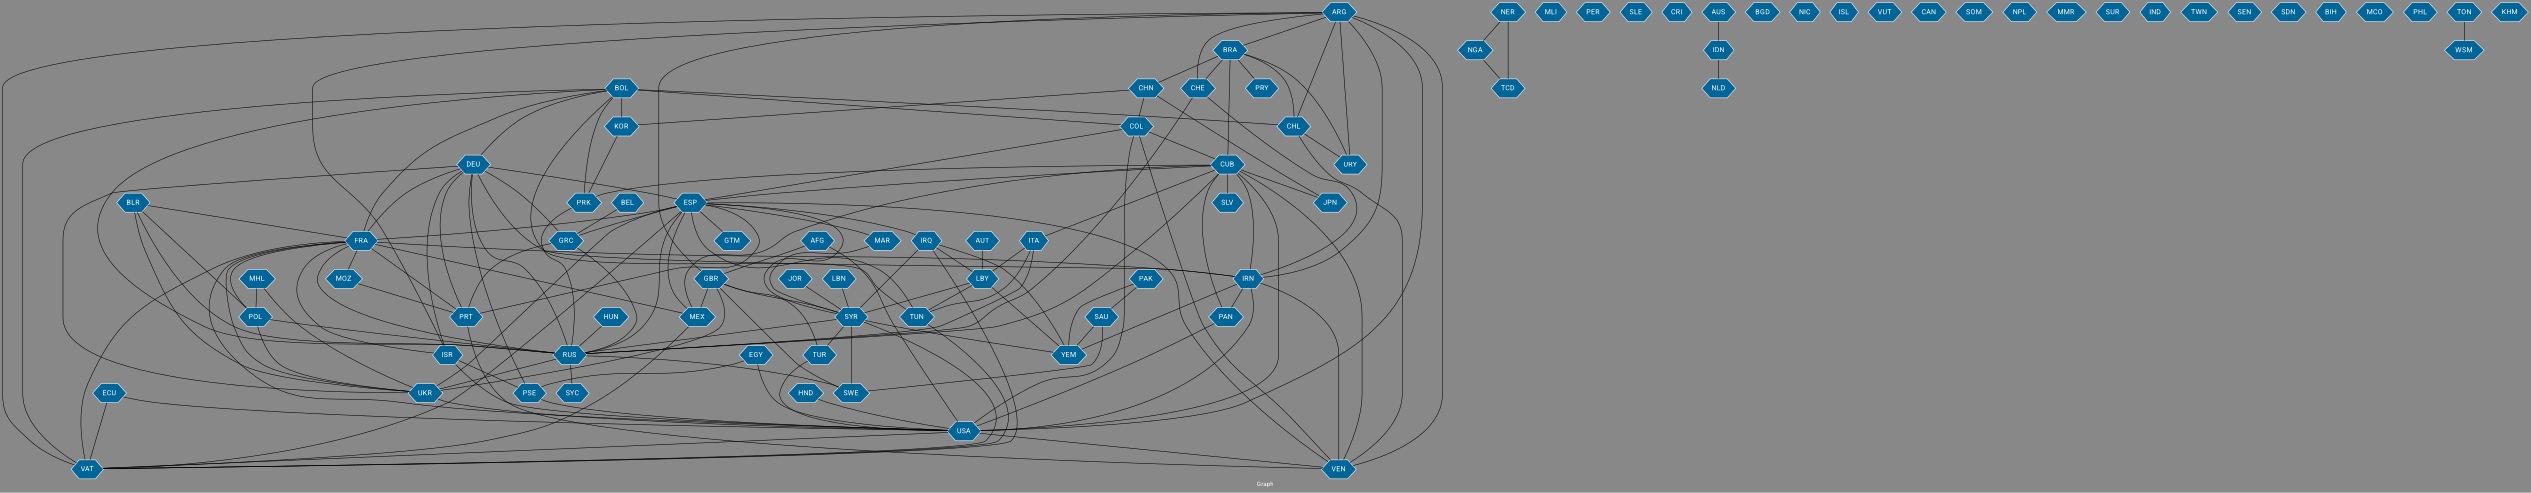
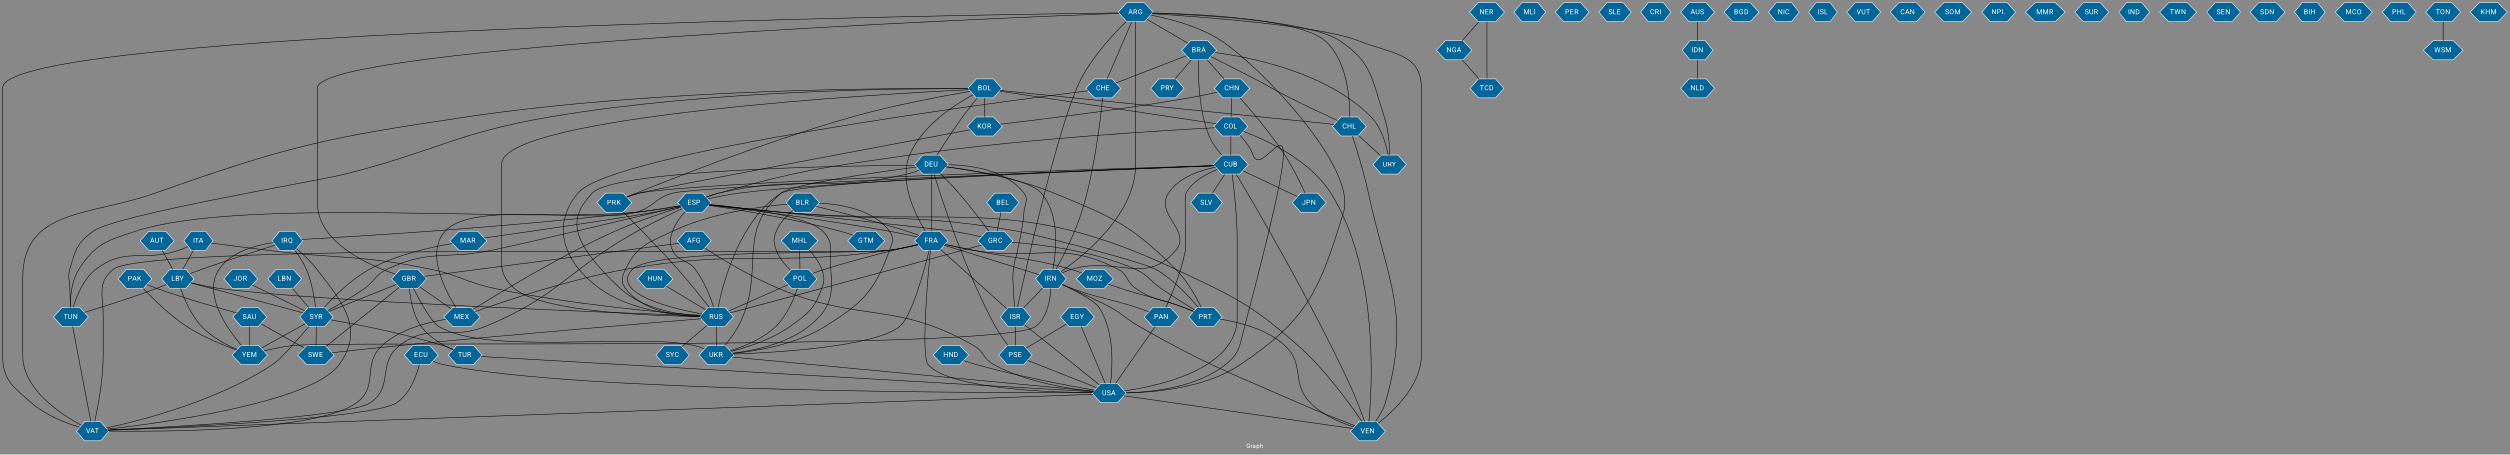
edge "CUB" -- "ITA": removed
edge "IRN" -- "ISR": added
edge "SYR" -- "RUS": now "LBY" -- "RUS"
